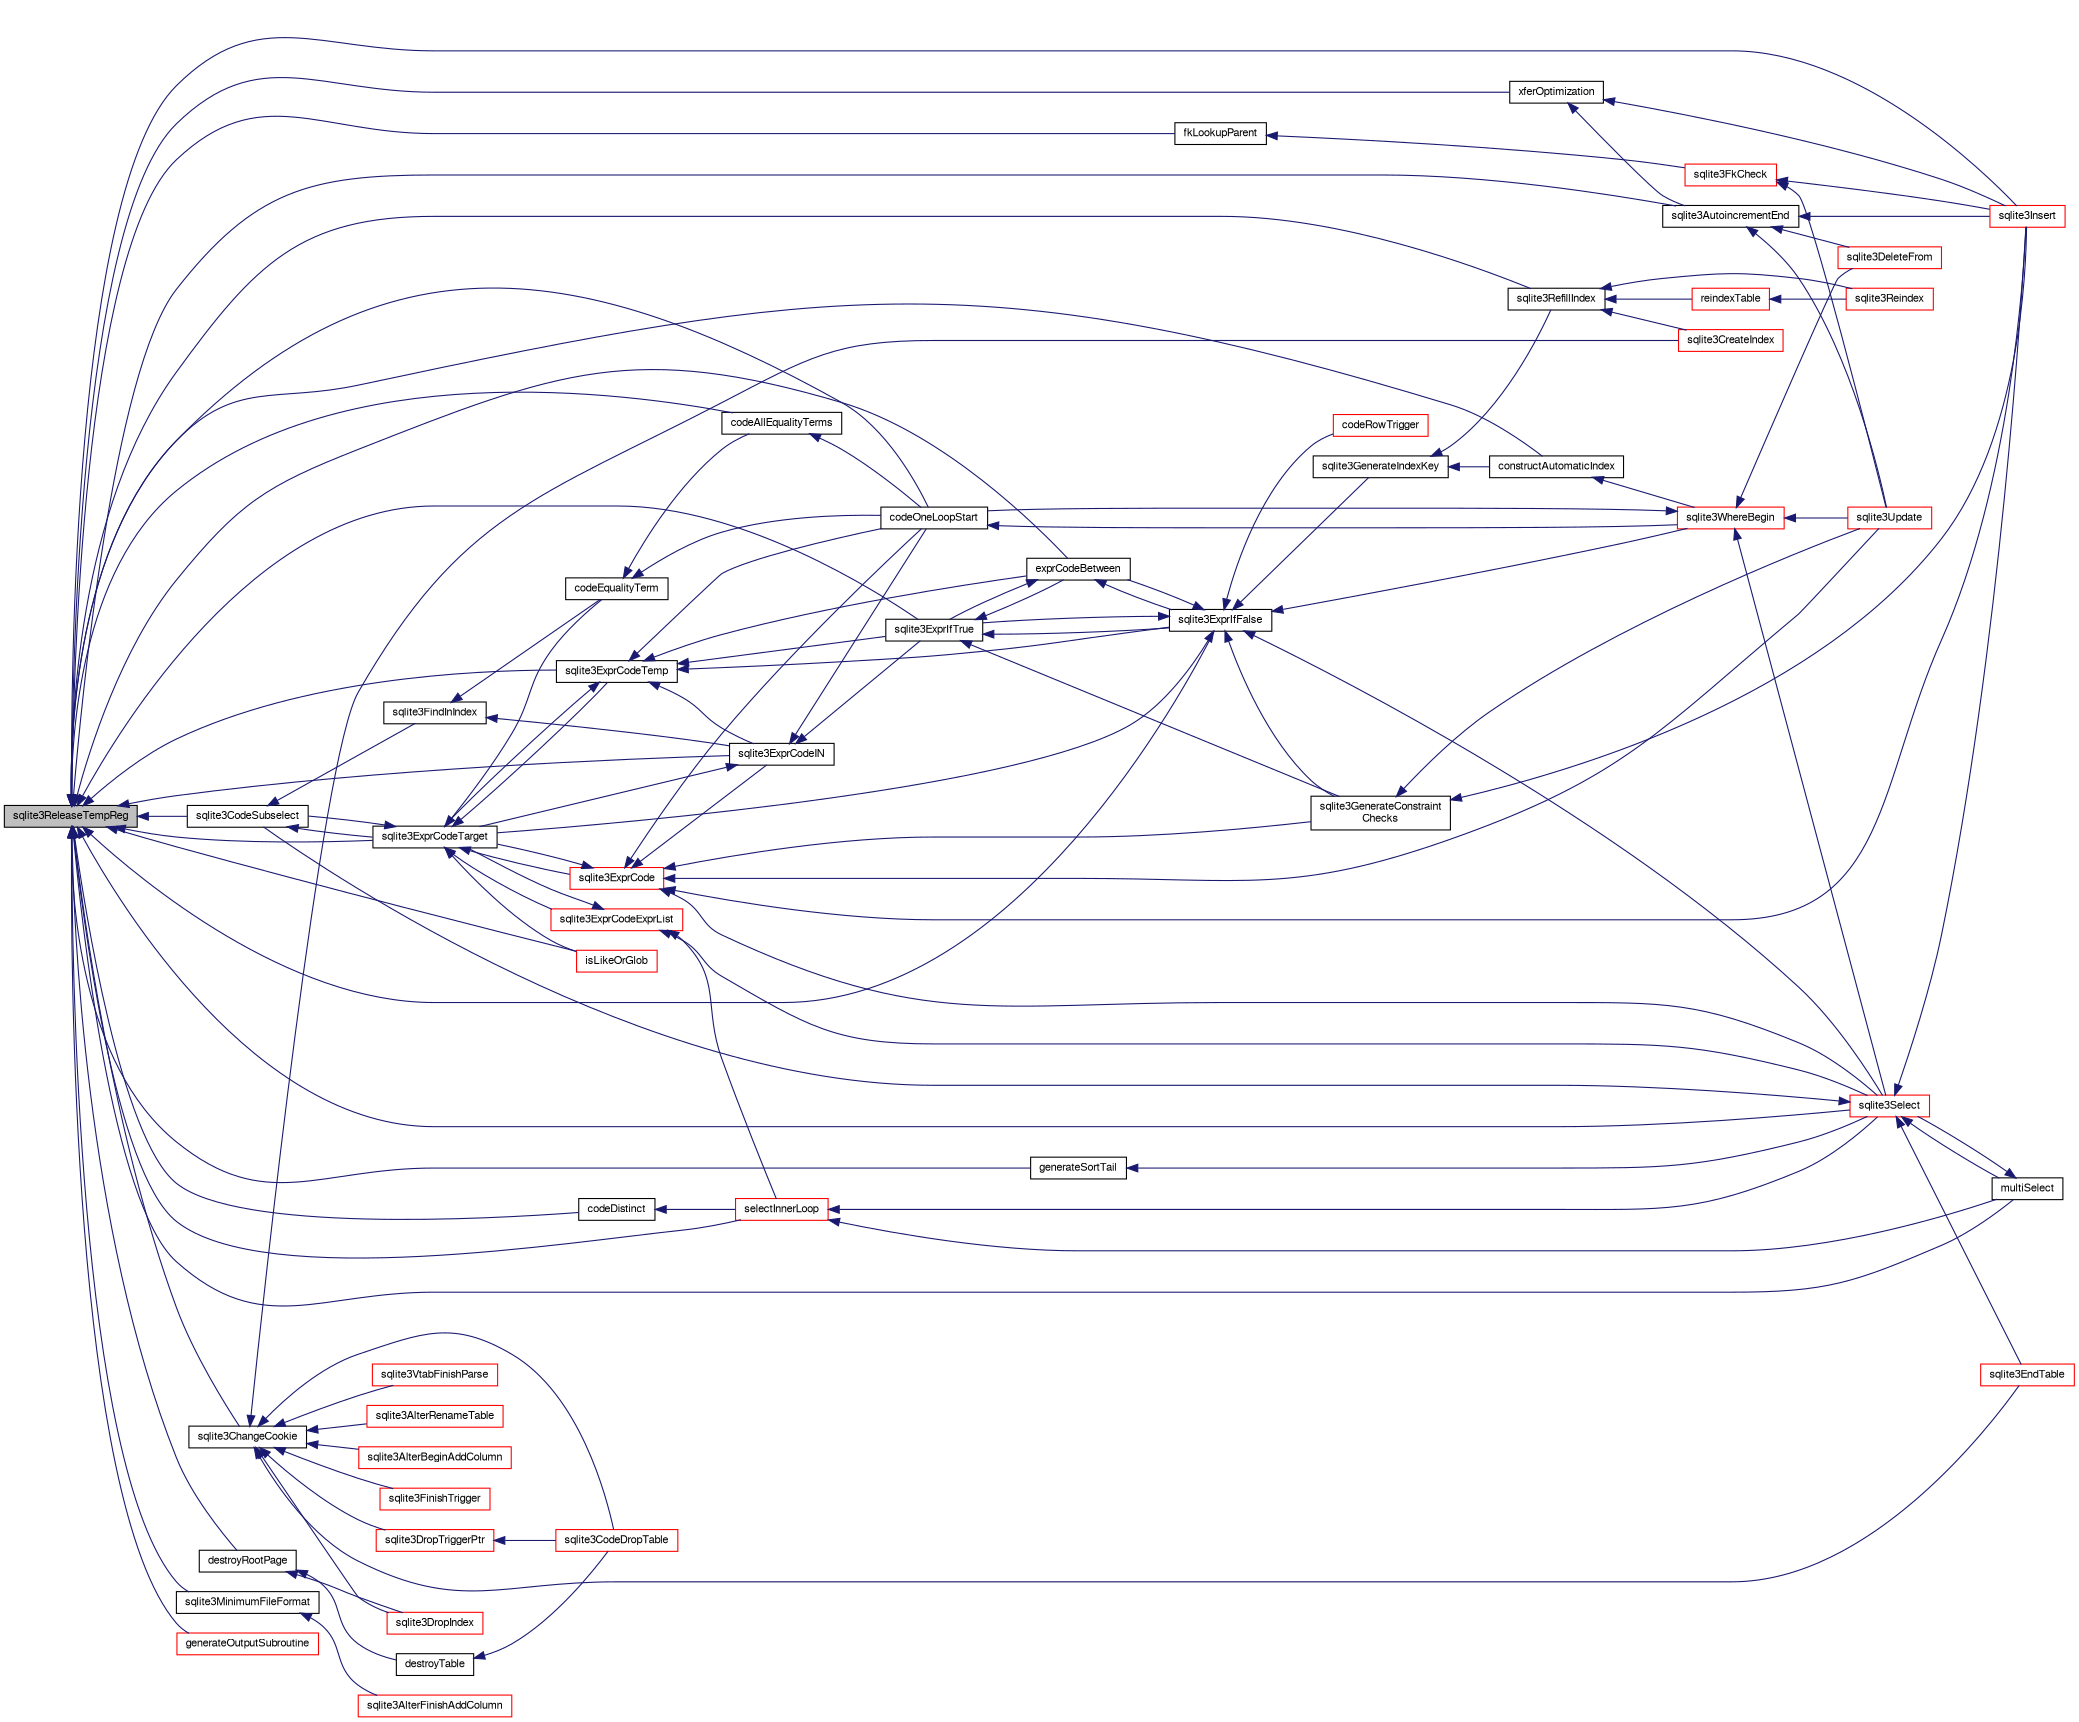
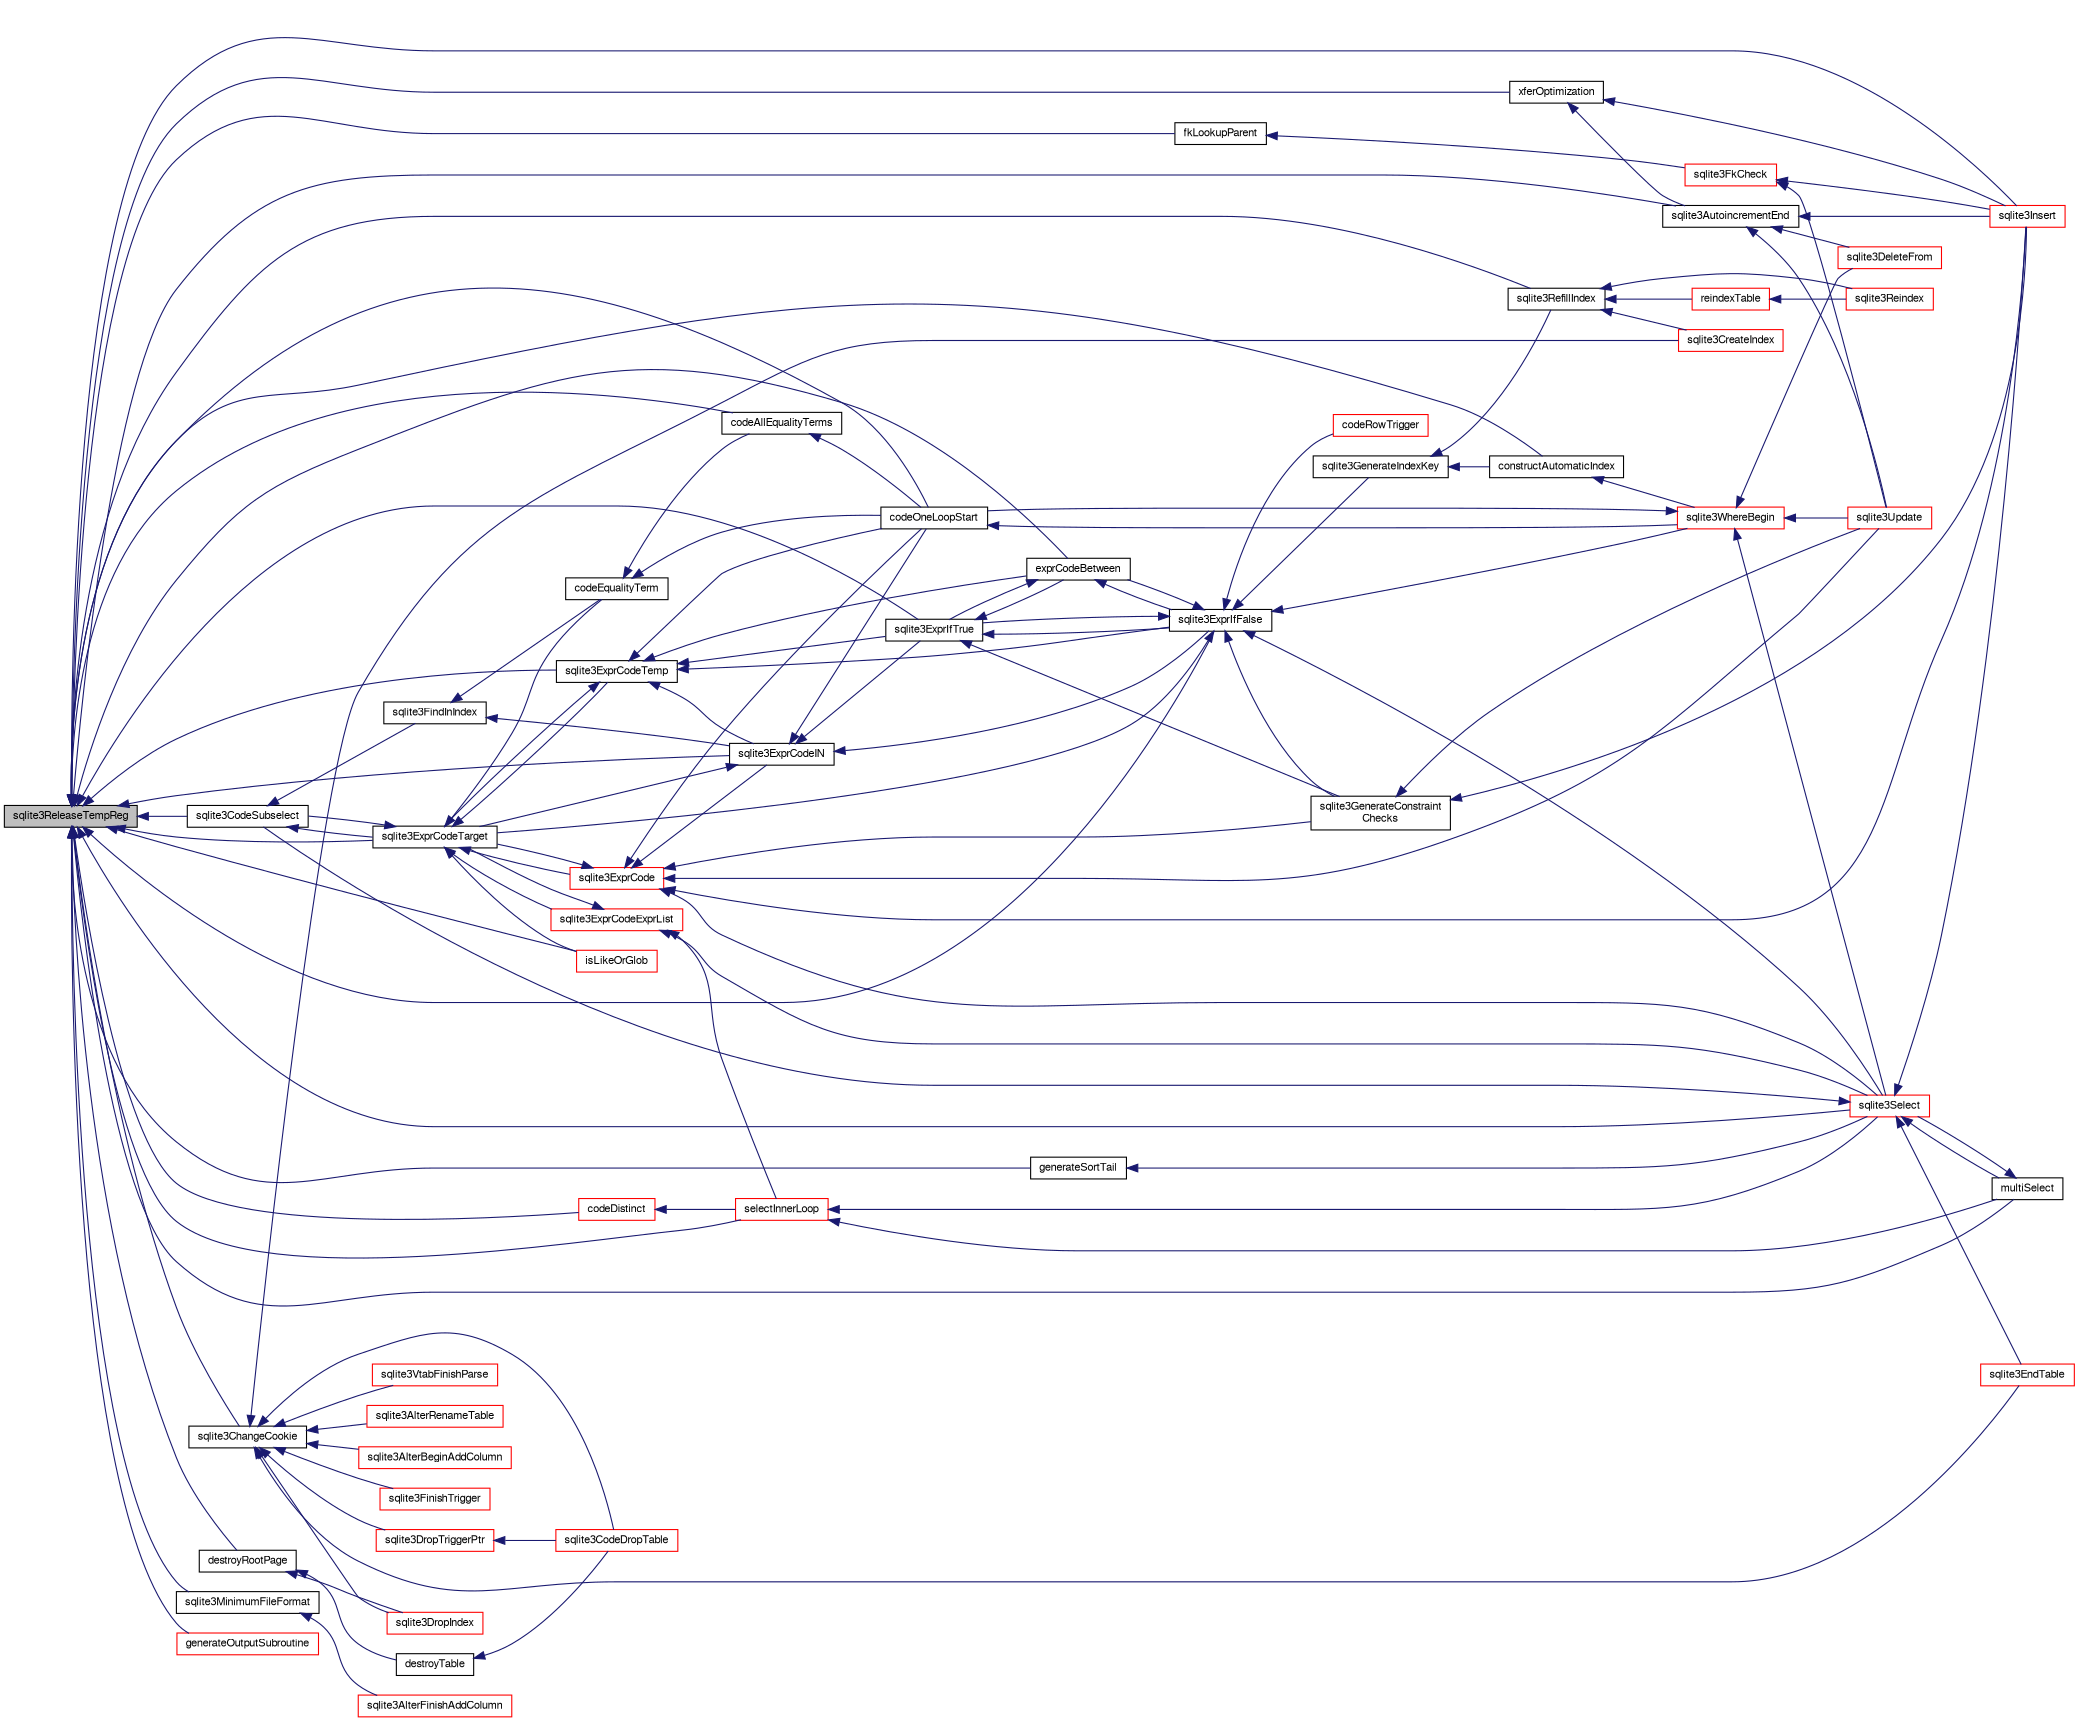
edge "sqlite3ExprIfFalse" -> "sqlite3ExprCodeIN": added
node "codeDistinct": color black -> red
